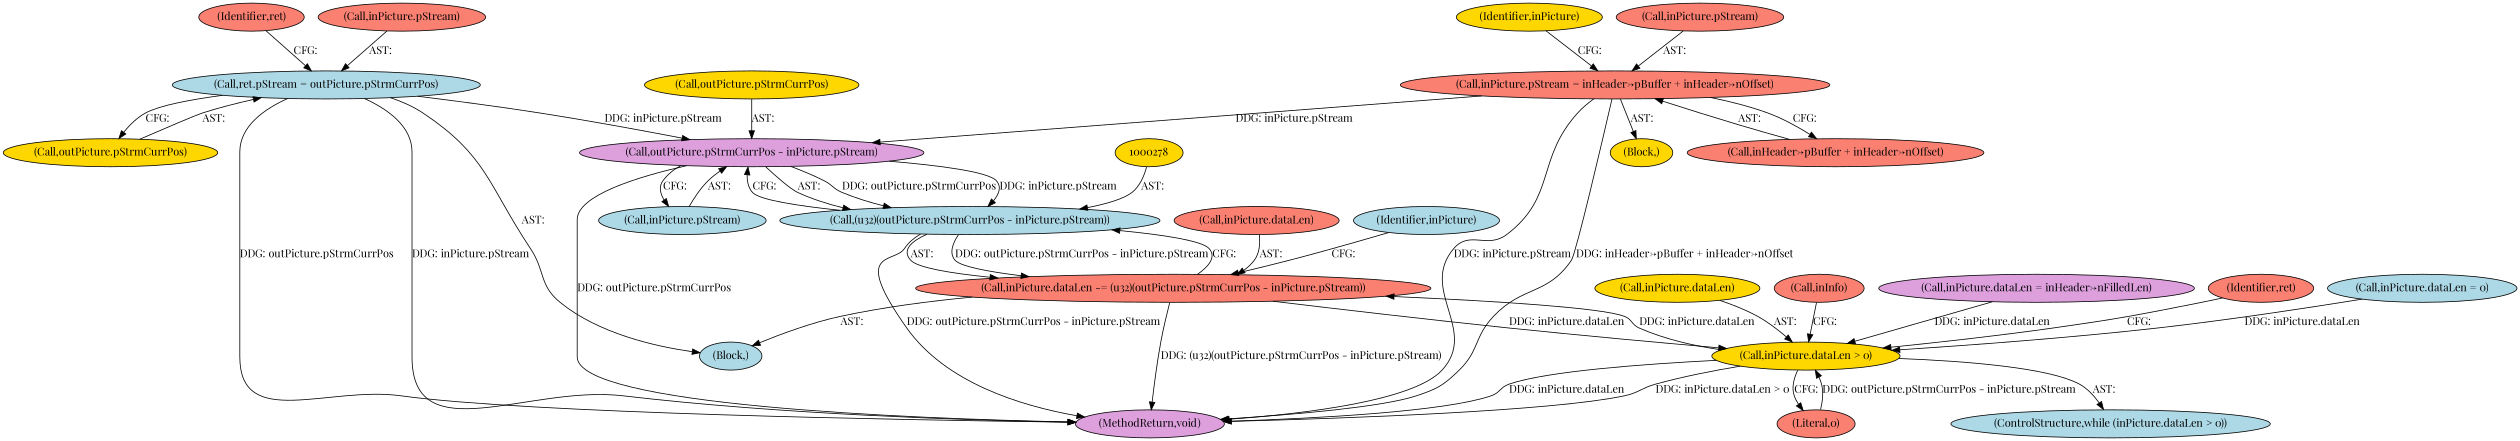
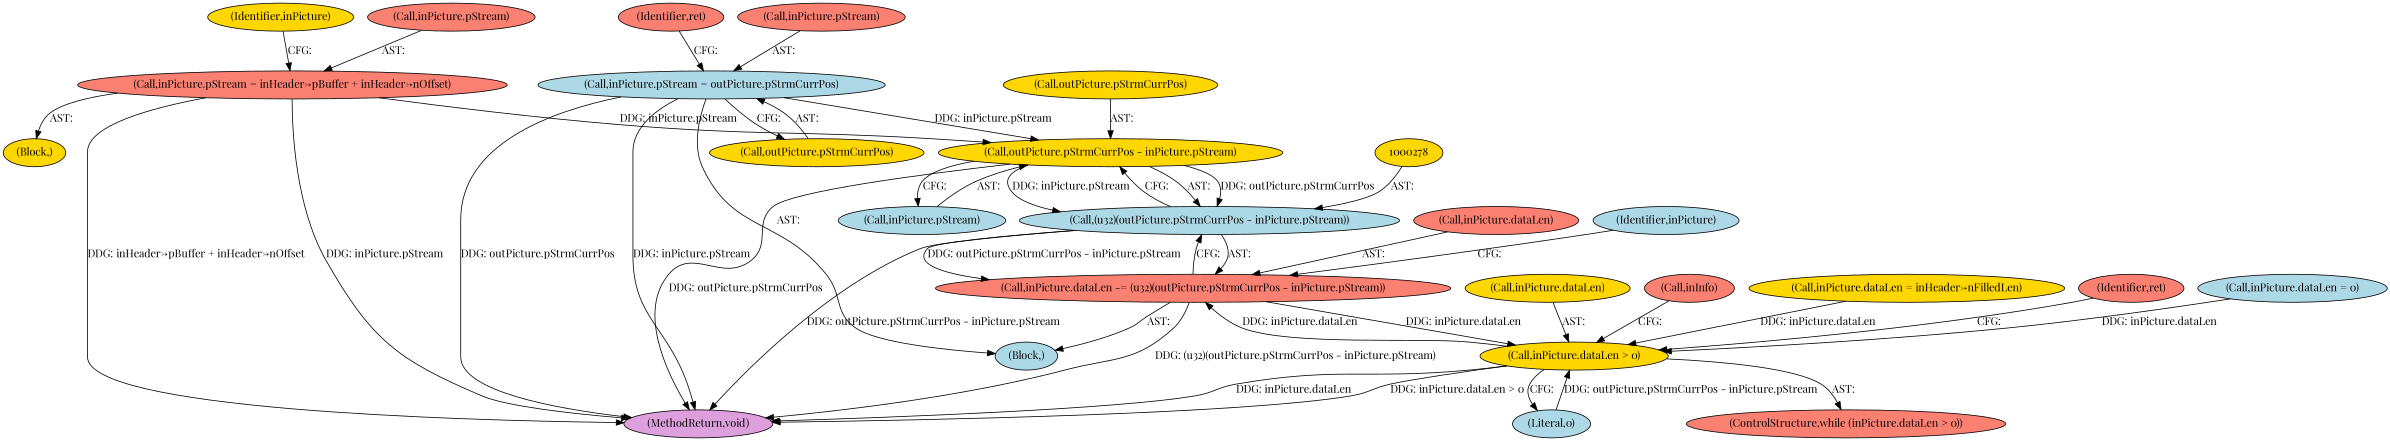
node "(Call,ret.pStream = outPicture.pStrmCurrPos)": label "(Call,ret.pStream = outPicture.pStrmCurrPos)" -> "(Call,inPicture.pStream = outPicture.pStrmCurrPos)"
node "(Call,outPicture.pStrmCurrPos - inPicture.pStream)": fillcolor plum -> gold
node "(Call,inHeader->pBuffer + inHeader->nOffset)": removed
node "(Call,inPicture.dataLen = inHeader->nFilledLen)": fillcolor plum -> gold
node "(Literal,0)": fillcolor salmon -> lightblue
node "(ControlStructure,while (inPicture.dataLen > 0))": fillcolor lightblue -> salmon
